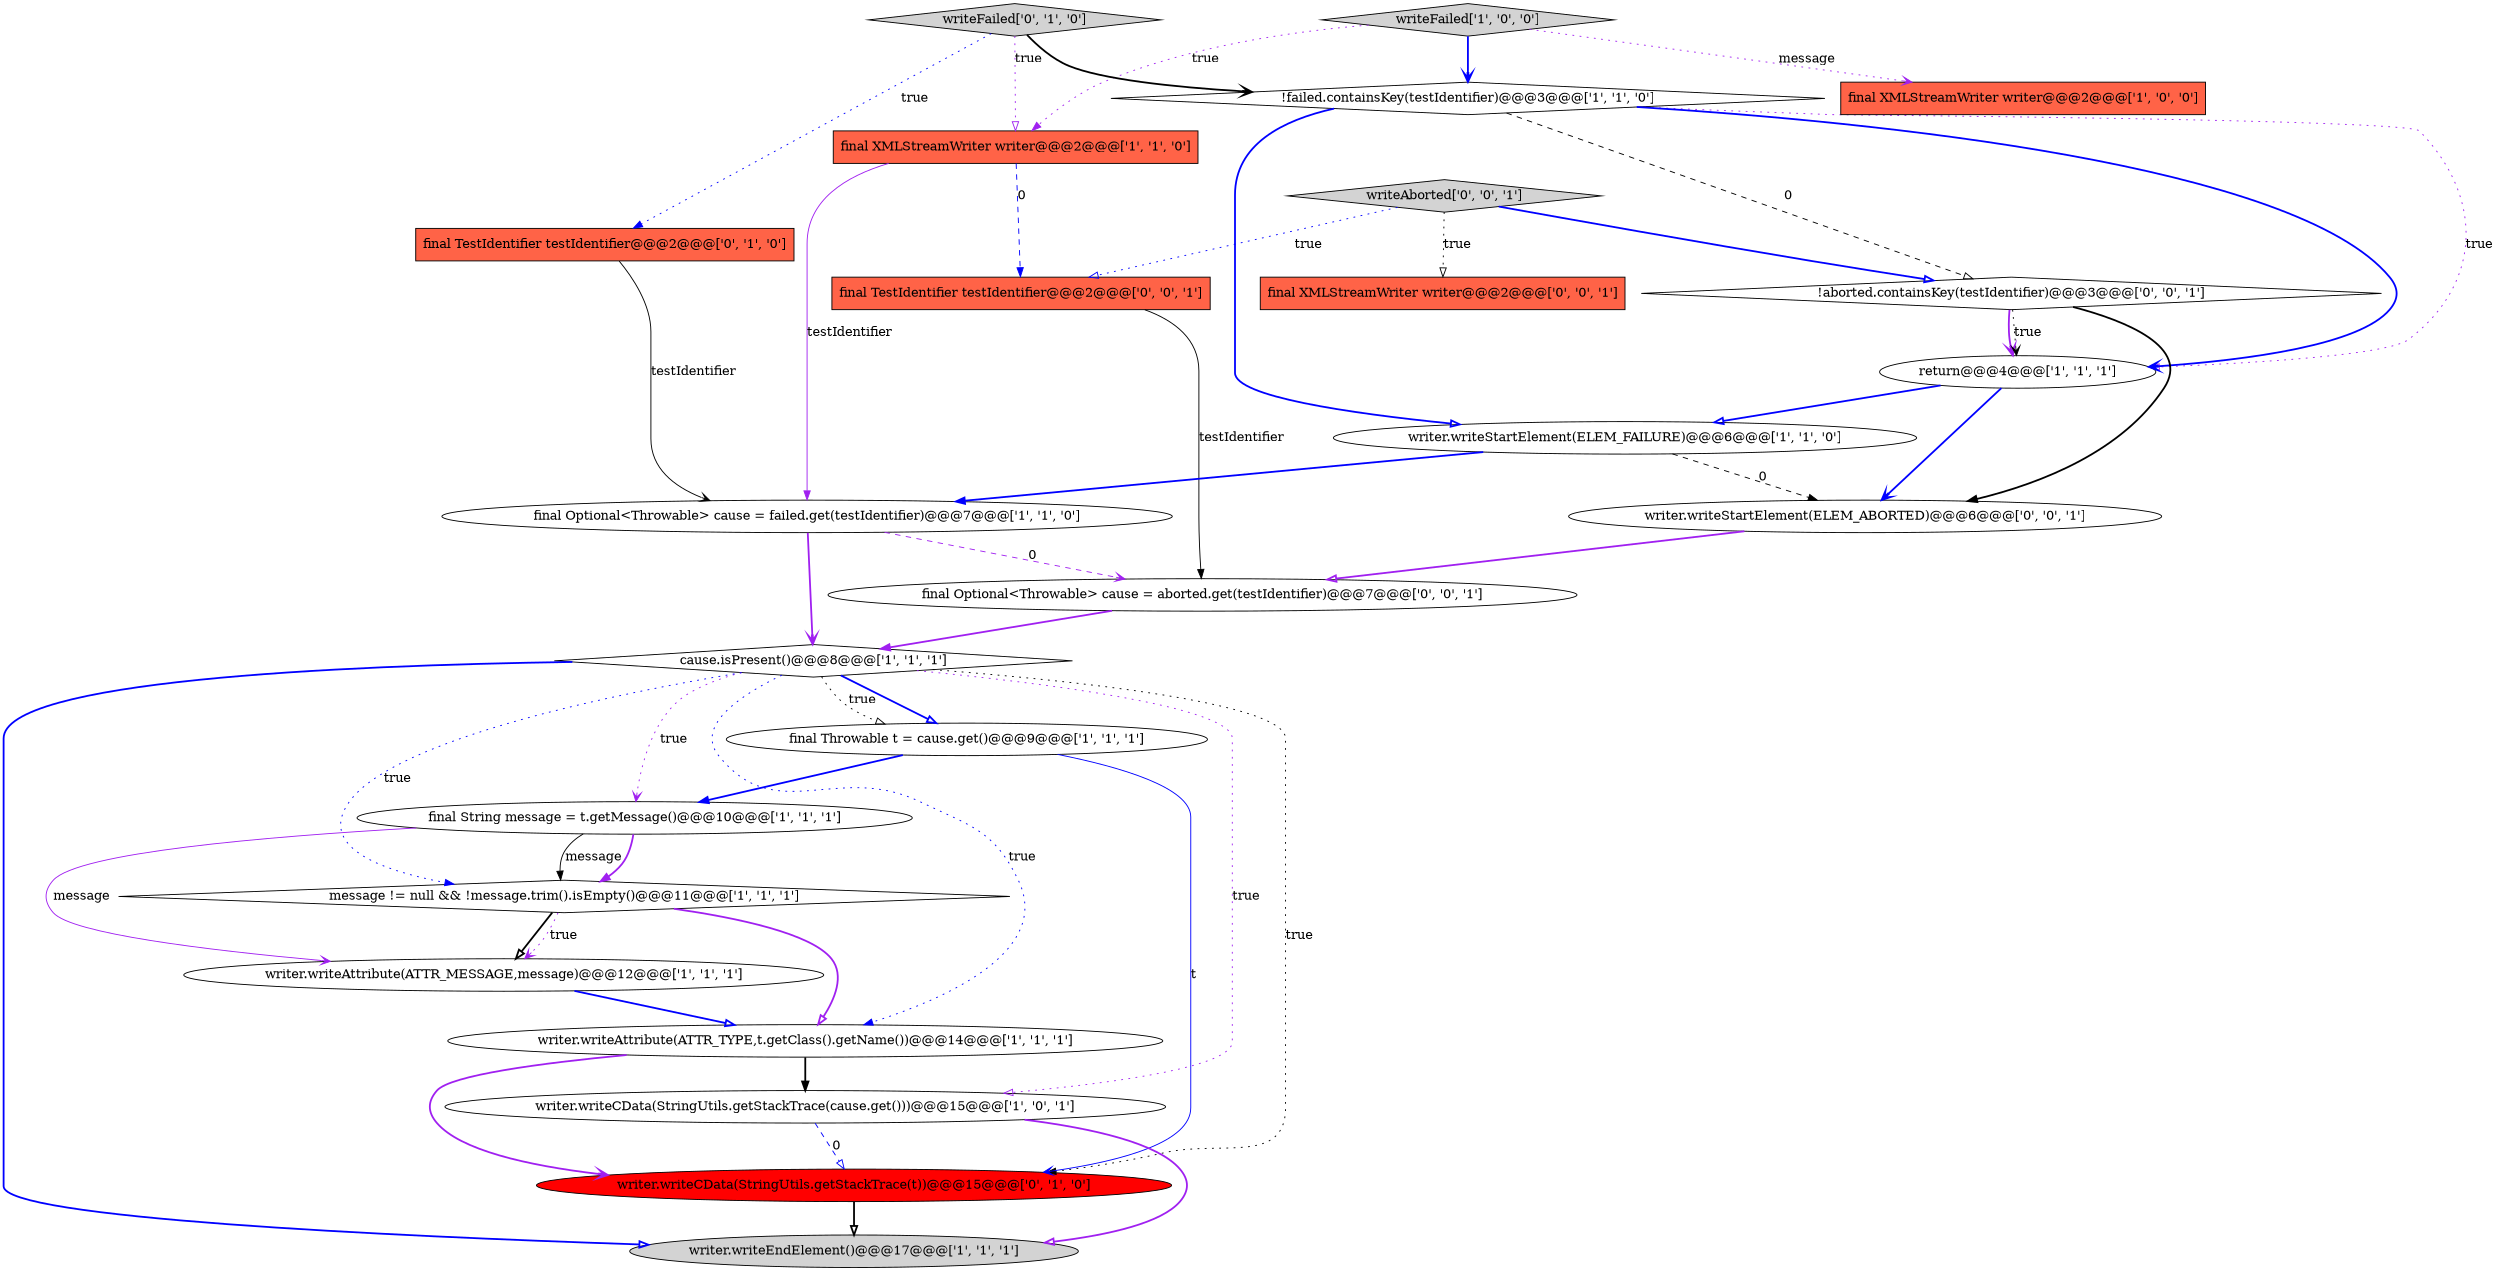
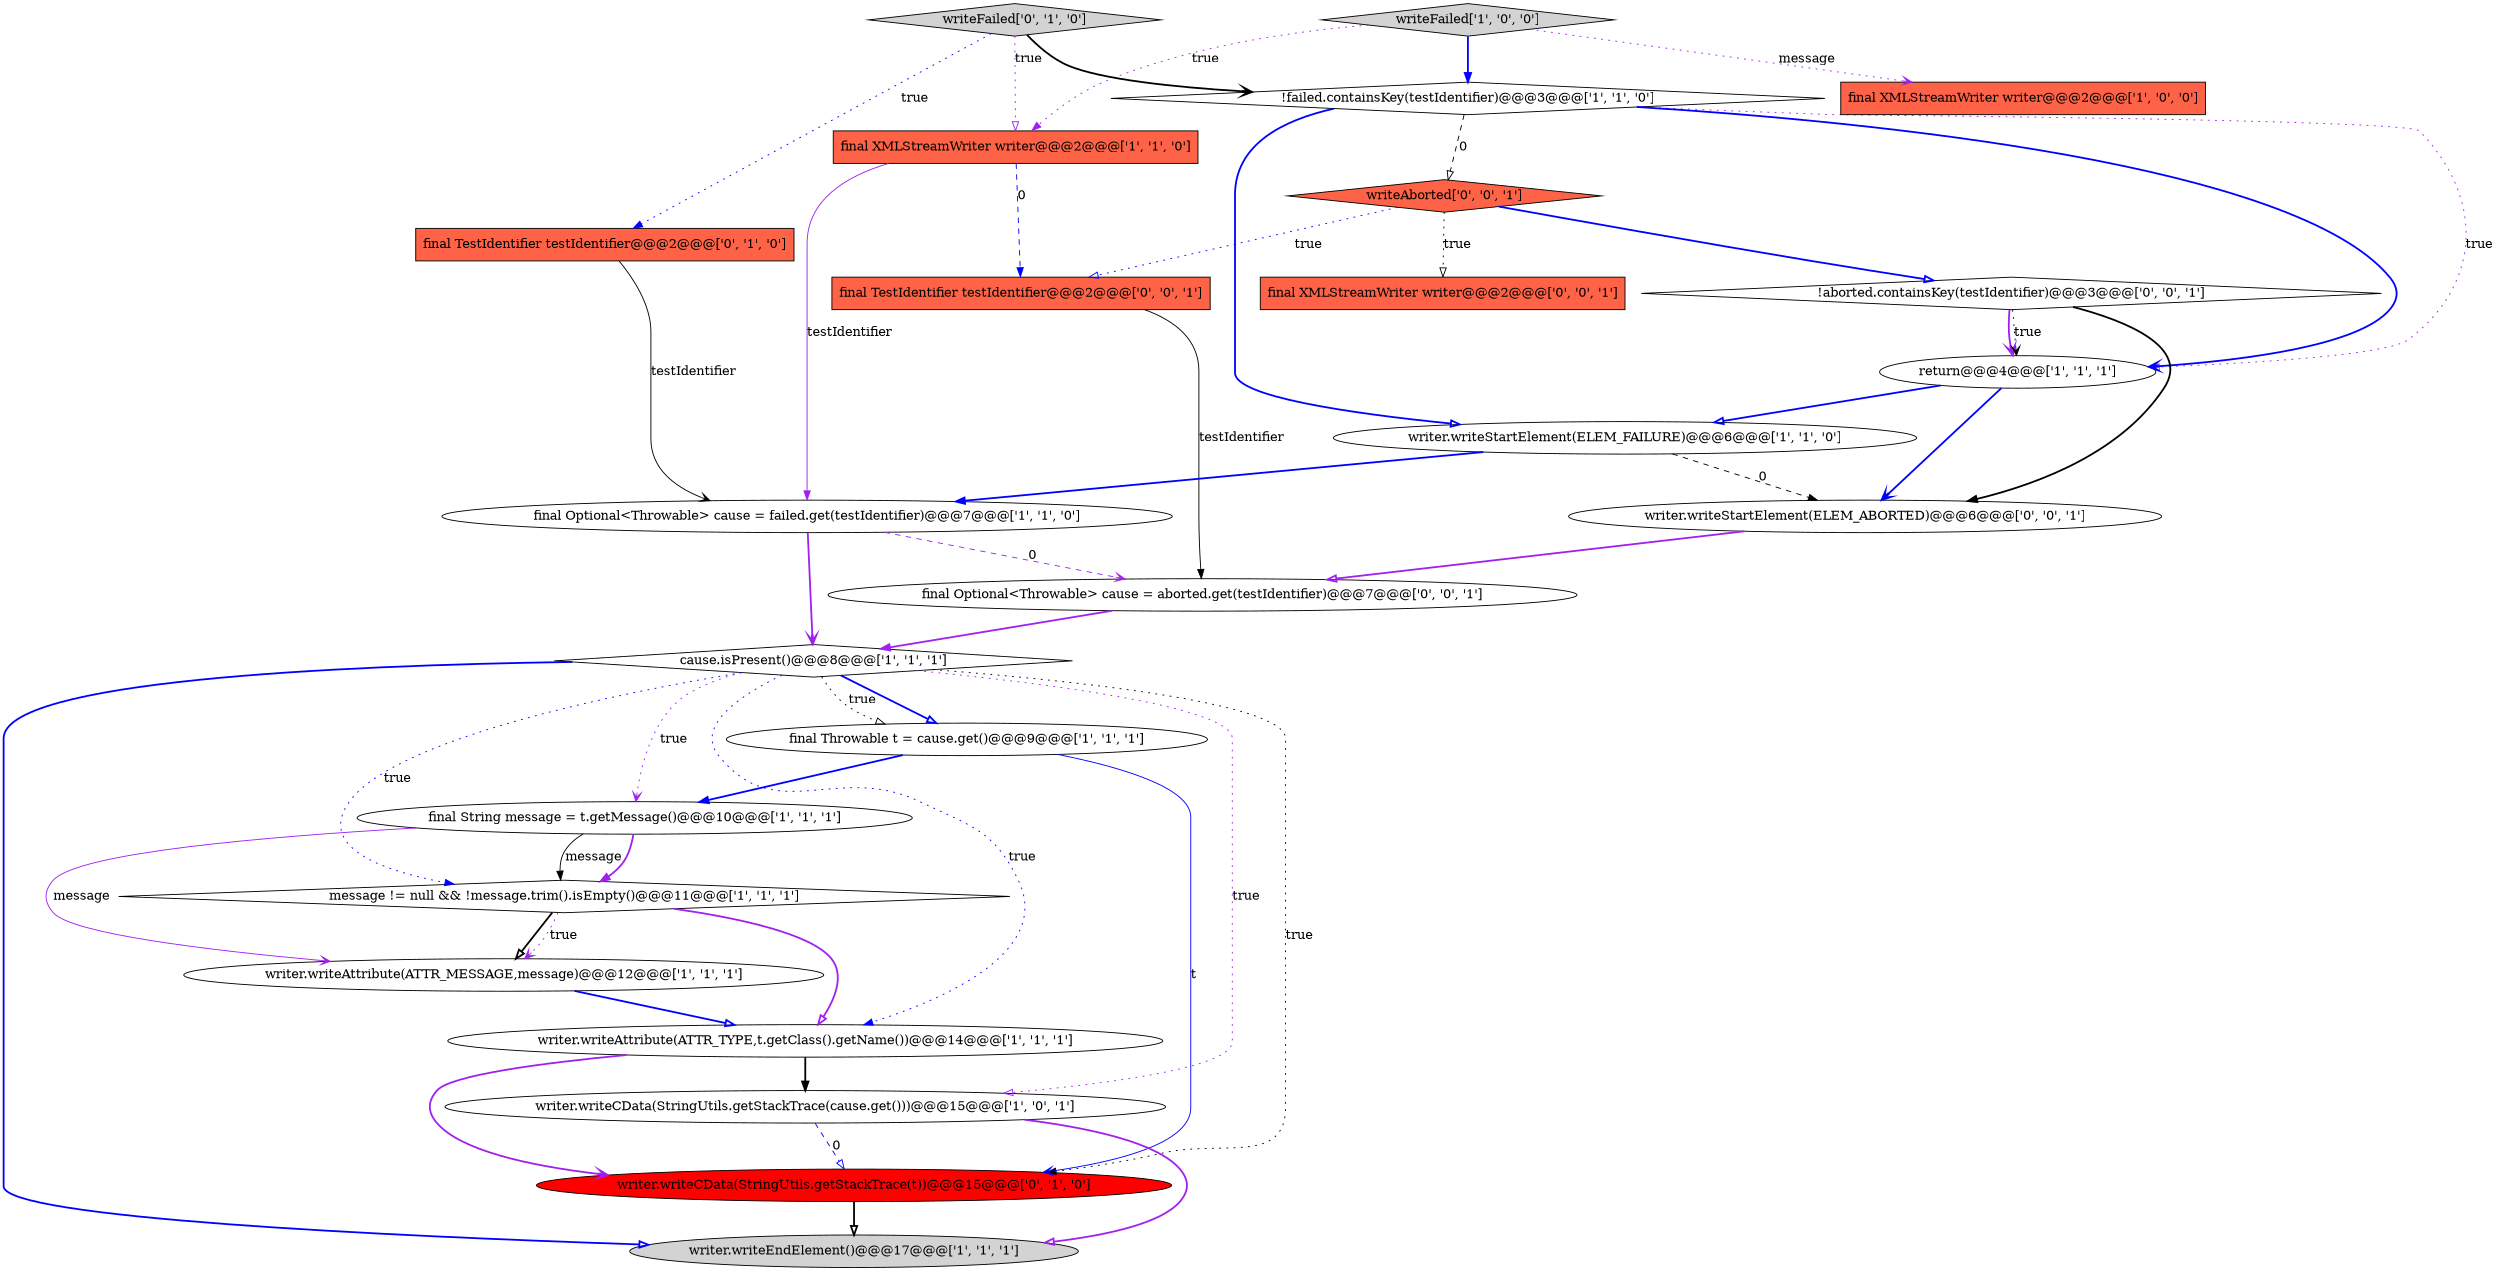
edge "writeFailed['1', '0', '0']" -> "!failed.containsKey(testIdentifier)@@@3@@@['1', '1', '0']": arrowhead vee -> normal
edge "!failed.containsKey(testIdentifier)@@@3@@@['1', '1', '0']" -> "!aborted.containsKey(testIdentifier)@@@3@@@['0', '0', '1']": now "!failed.containsKey(testIdentifier)@@@3@@@['1', '1', '0']" -> "writeAborted['0', '0', '1']"
node "writeAborted['0', '0', '1']": fillcolor lightgray -> tomato
